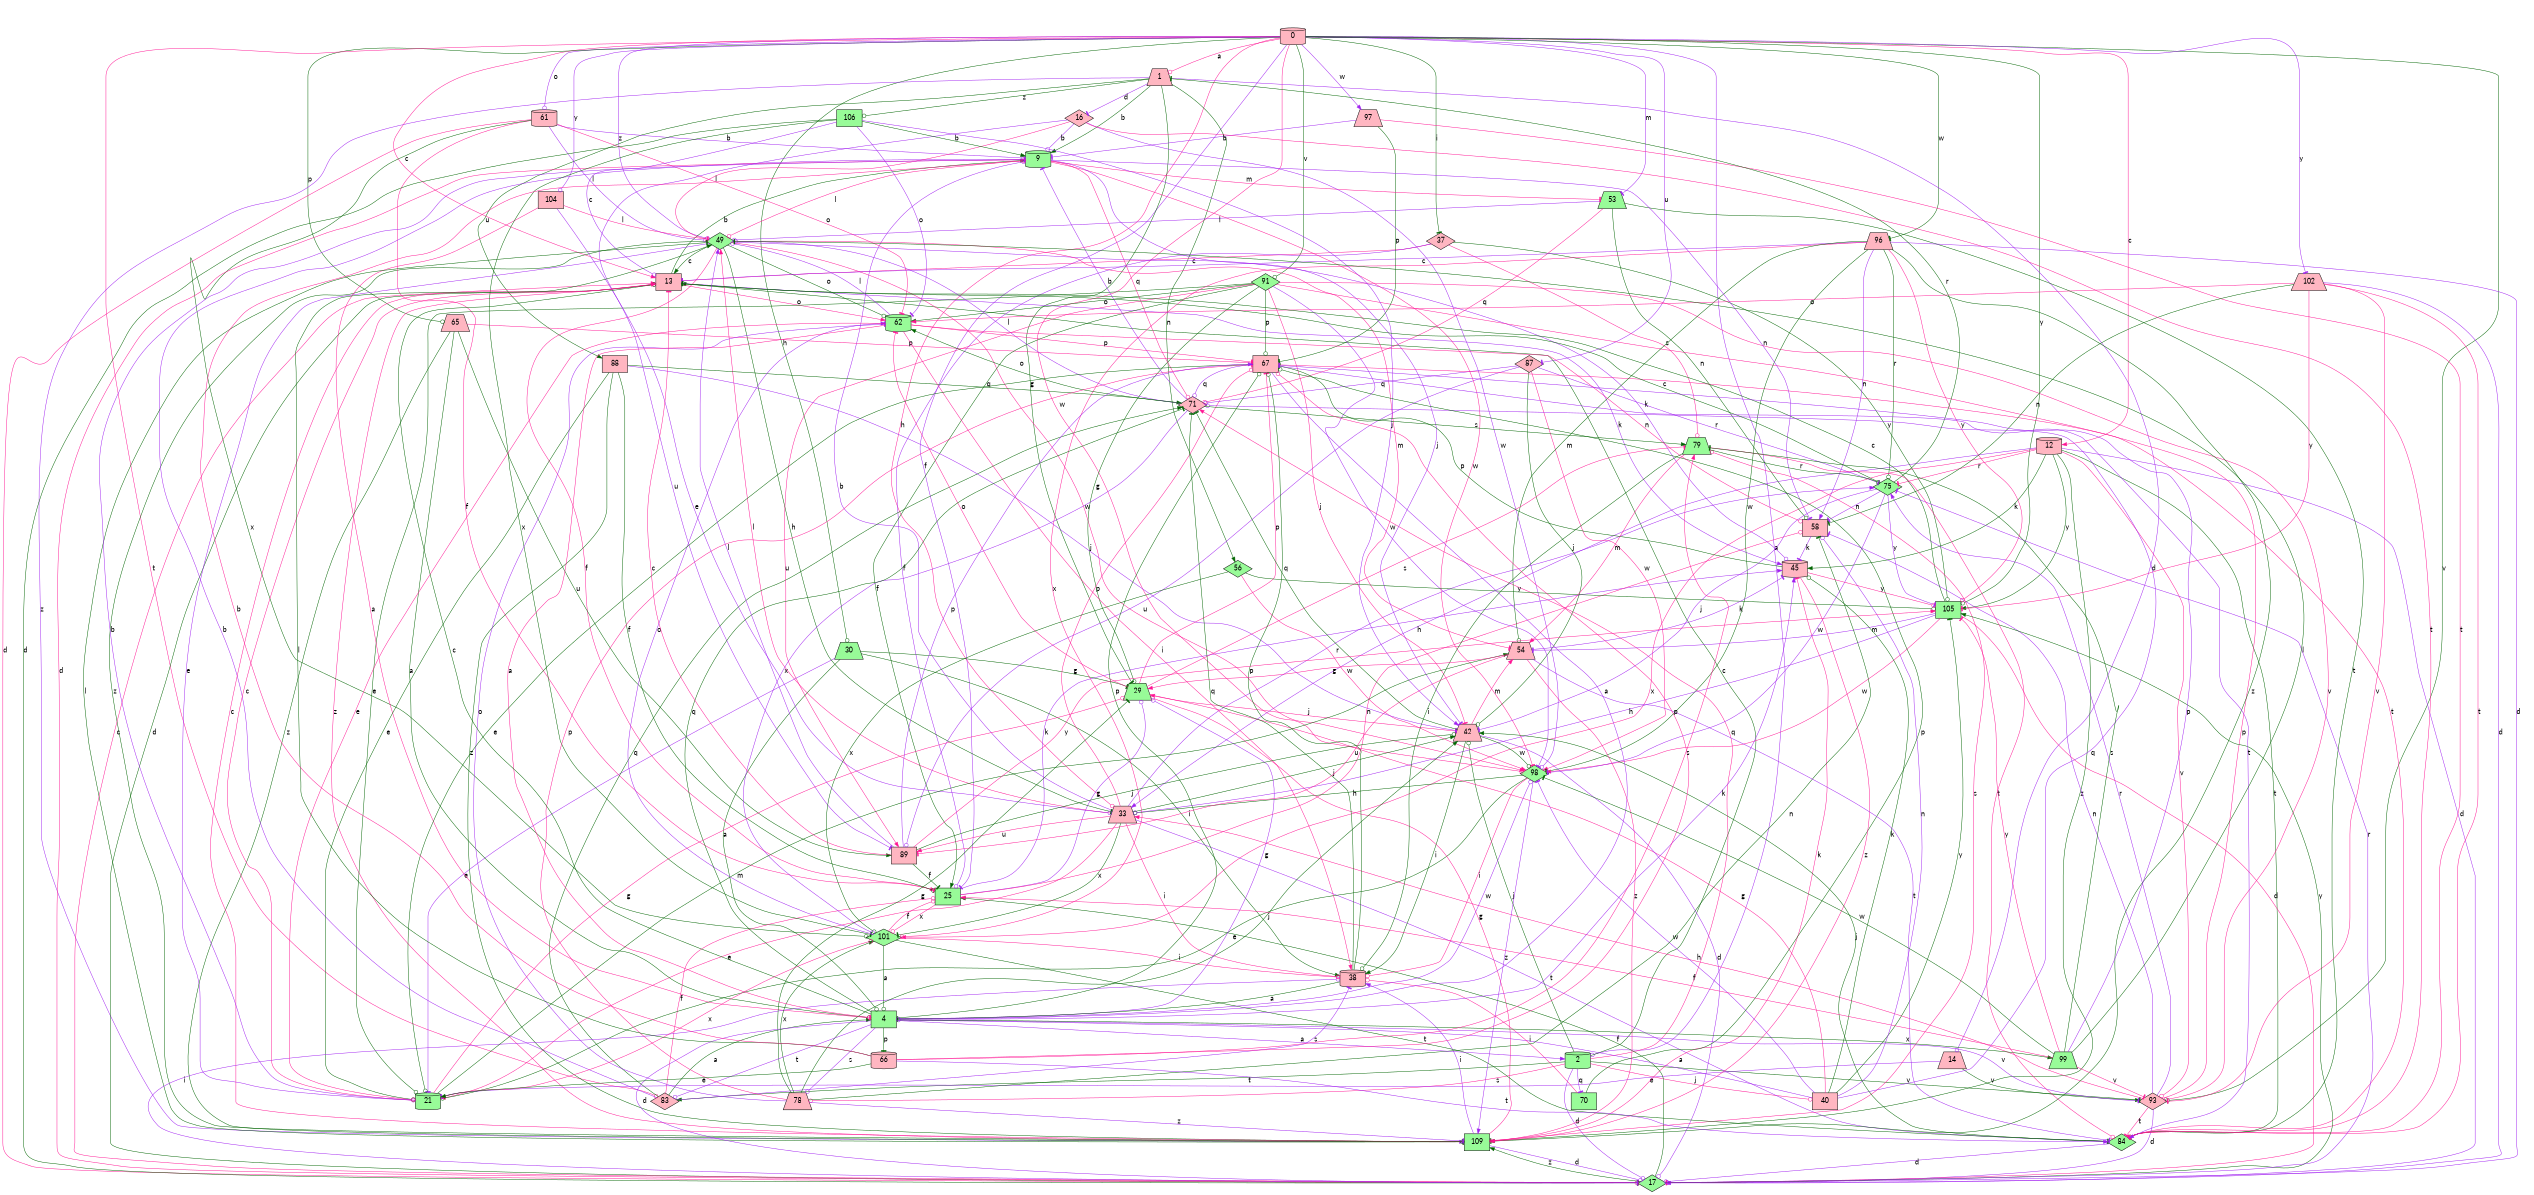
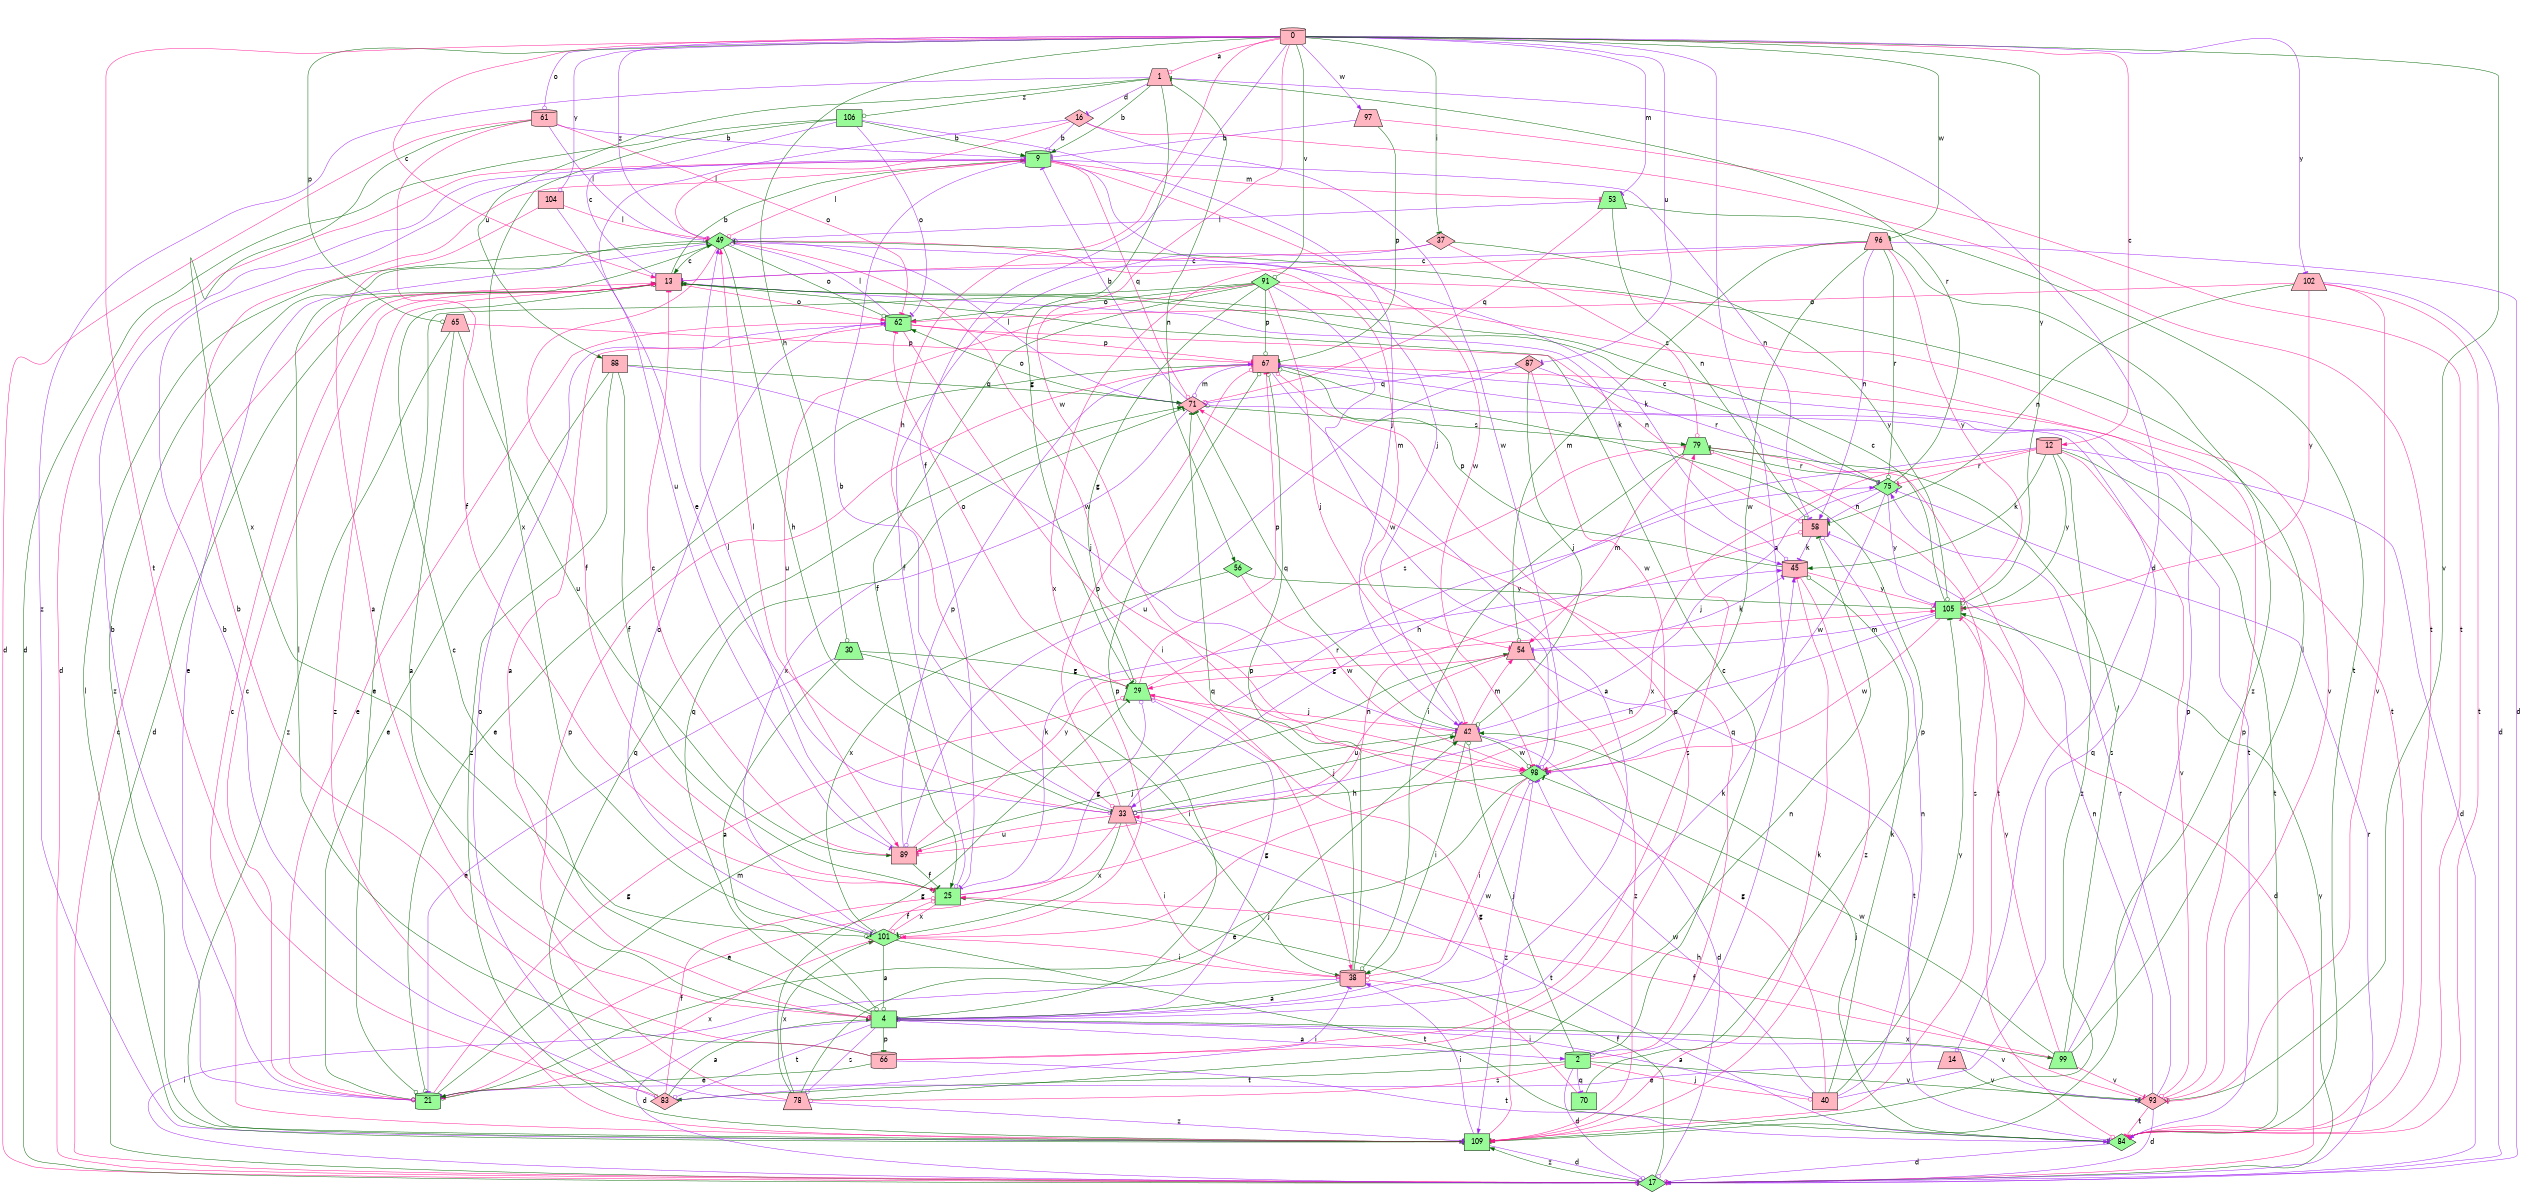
edge "67" -> "71": label "q" -> "m"
edge "83" -> "38": label "s" -> "i"
